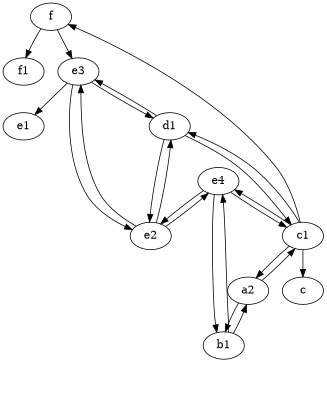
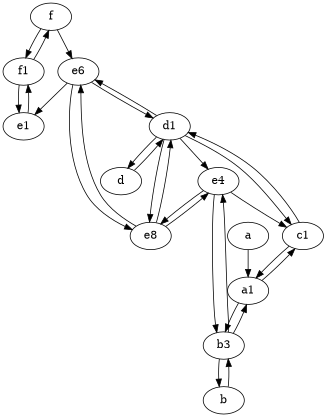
node "e3": label "e3" -> "e6"
edge "f1" -> "e1": added
edge "e1" -> "f1": added
edge "c1" -> "f": now "f1" -> "f"
node "d": added
edge "c1" -> "e4": now "d1" -> "e4"
node "e2": label "e2" -> "e8"
node "a": added
node "a2": label "a2" -> "a1"
node "c": removed
node "b1": label "b1" -> "b3"
node "b": added
